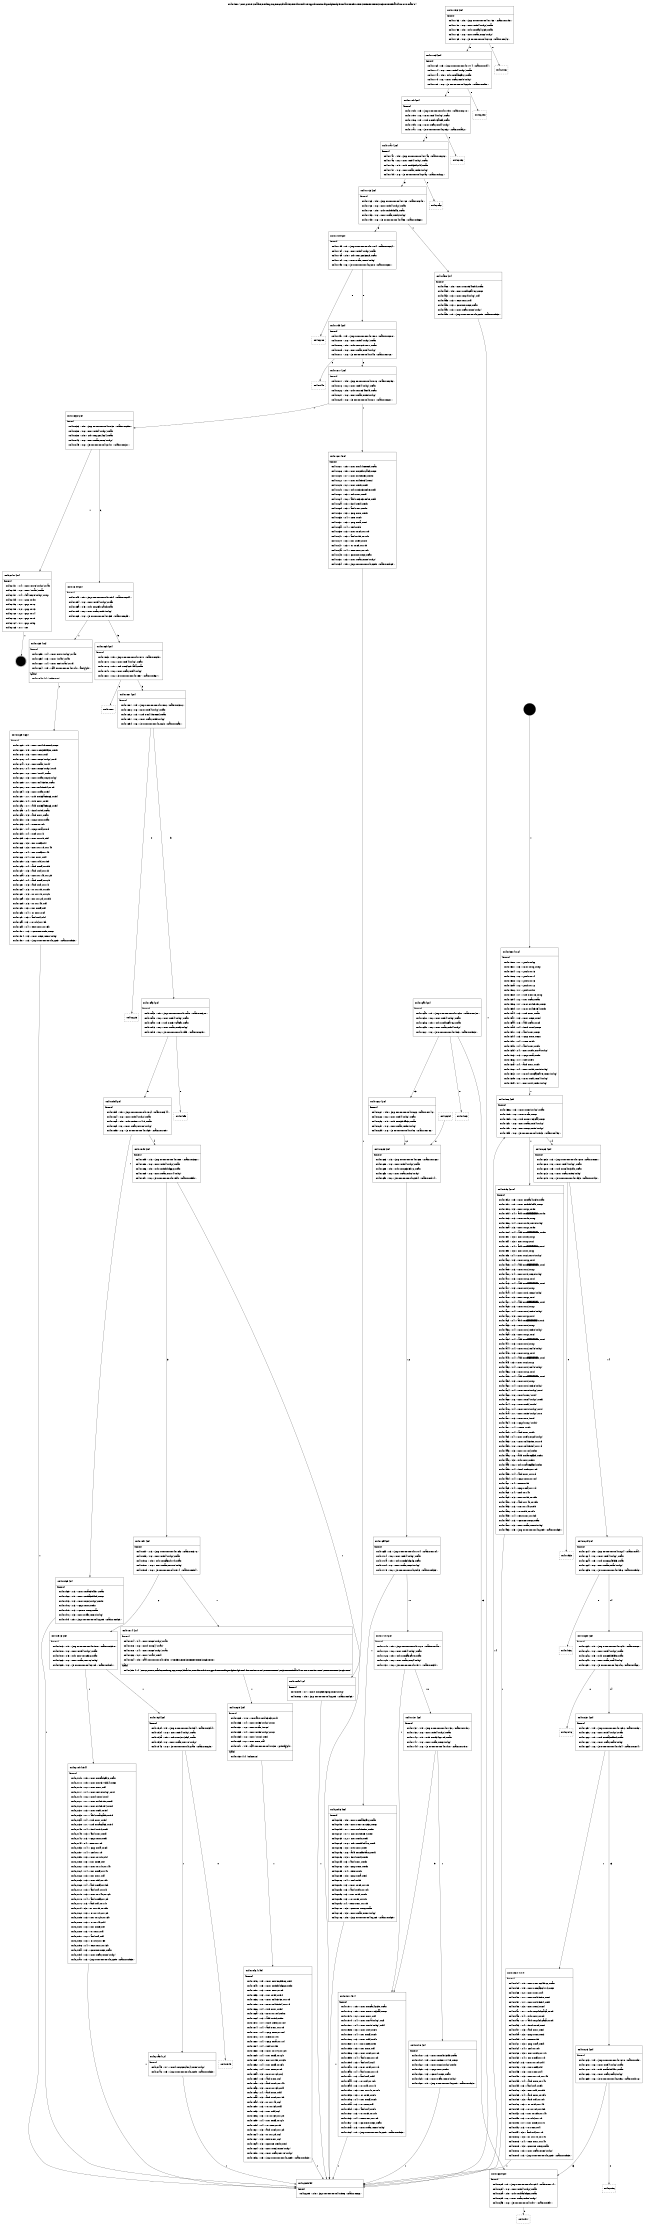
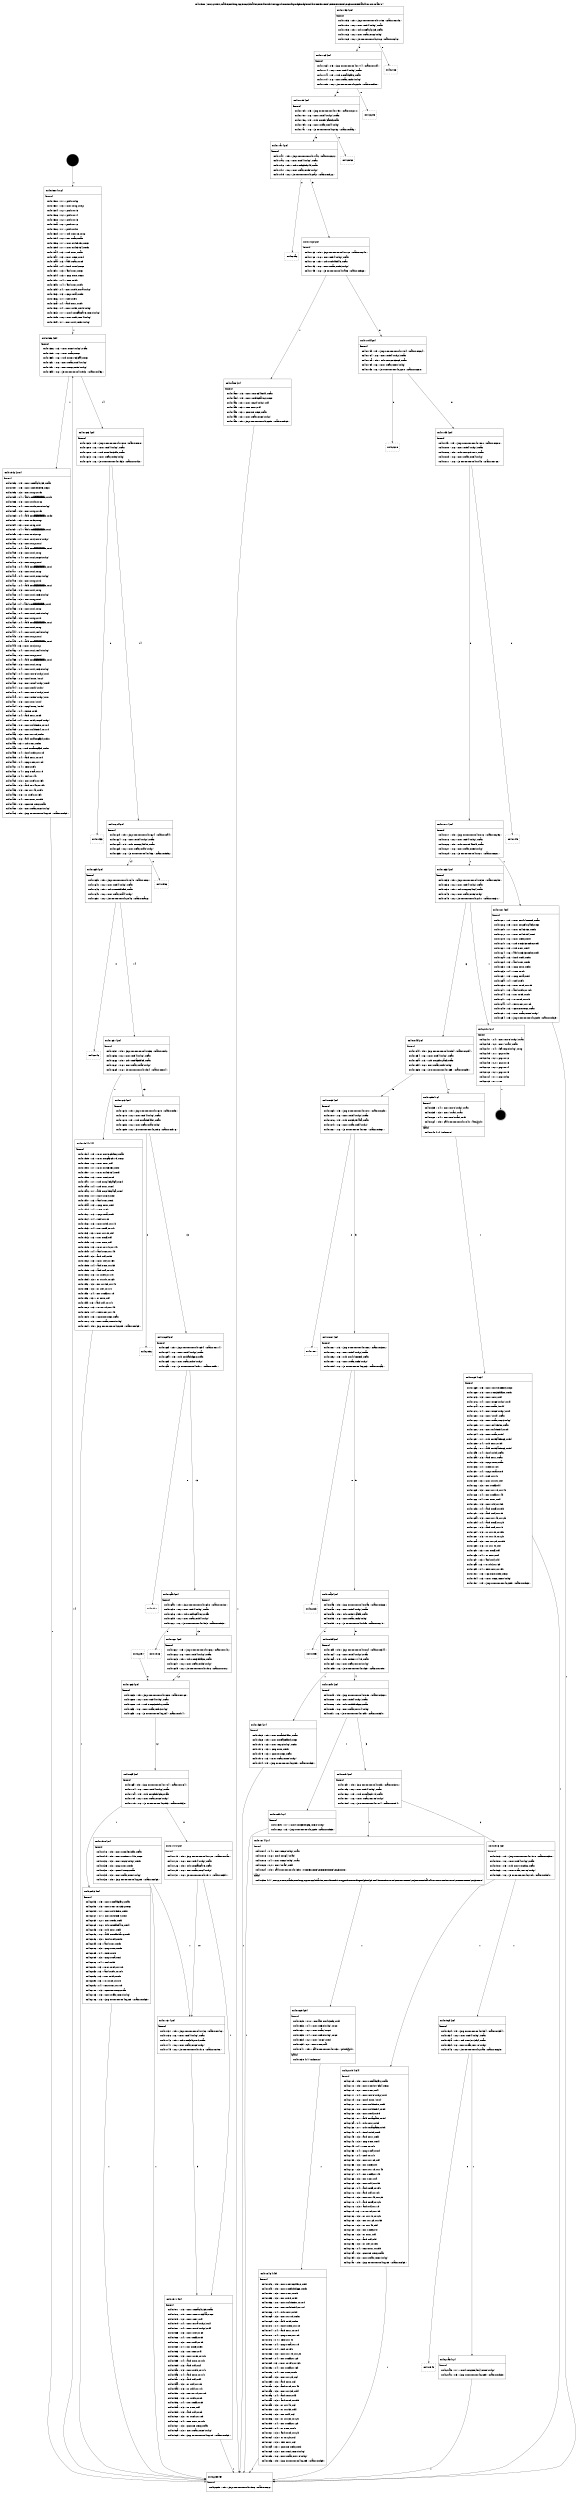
edge "0x4016ab [28]" -> "0x40168f [28]": reversed
edge "0x401737 [28]" -> "0x401d18 [27]": reversed
